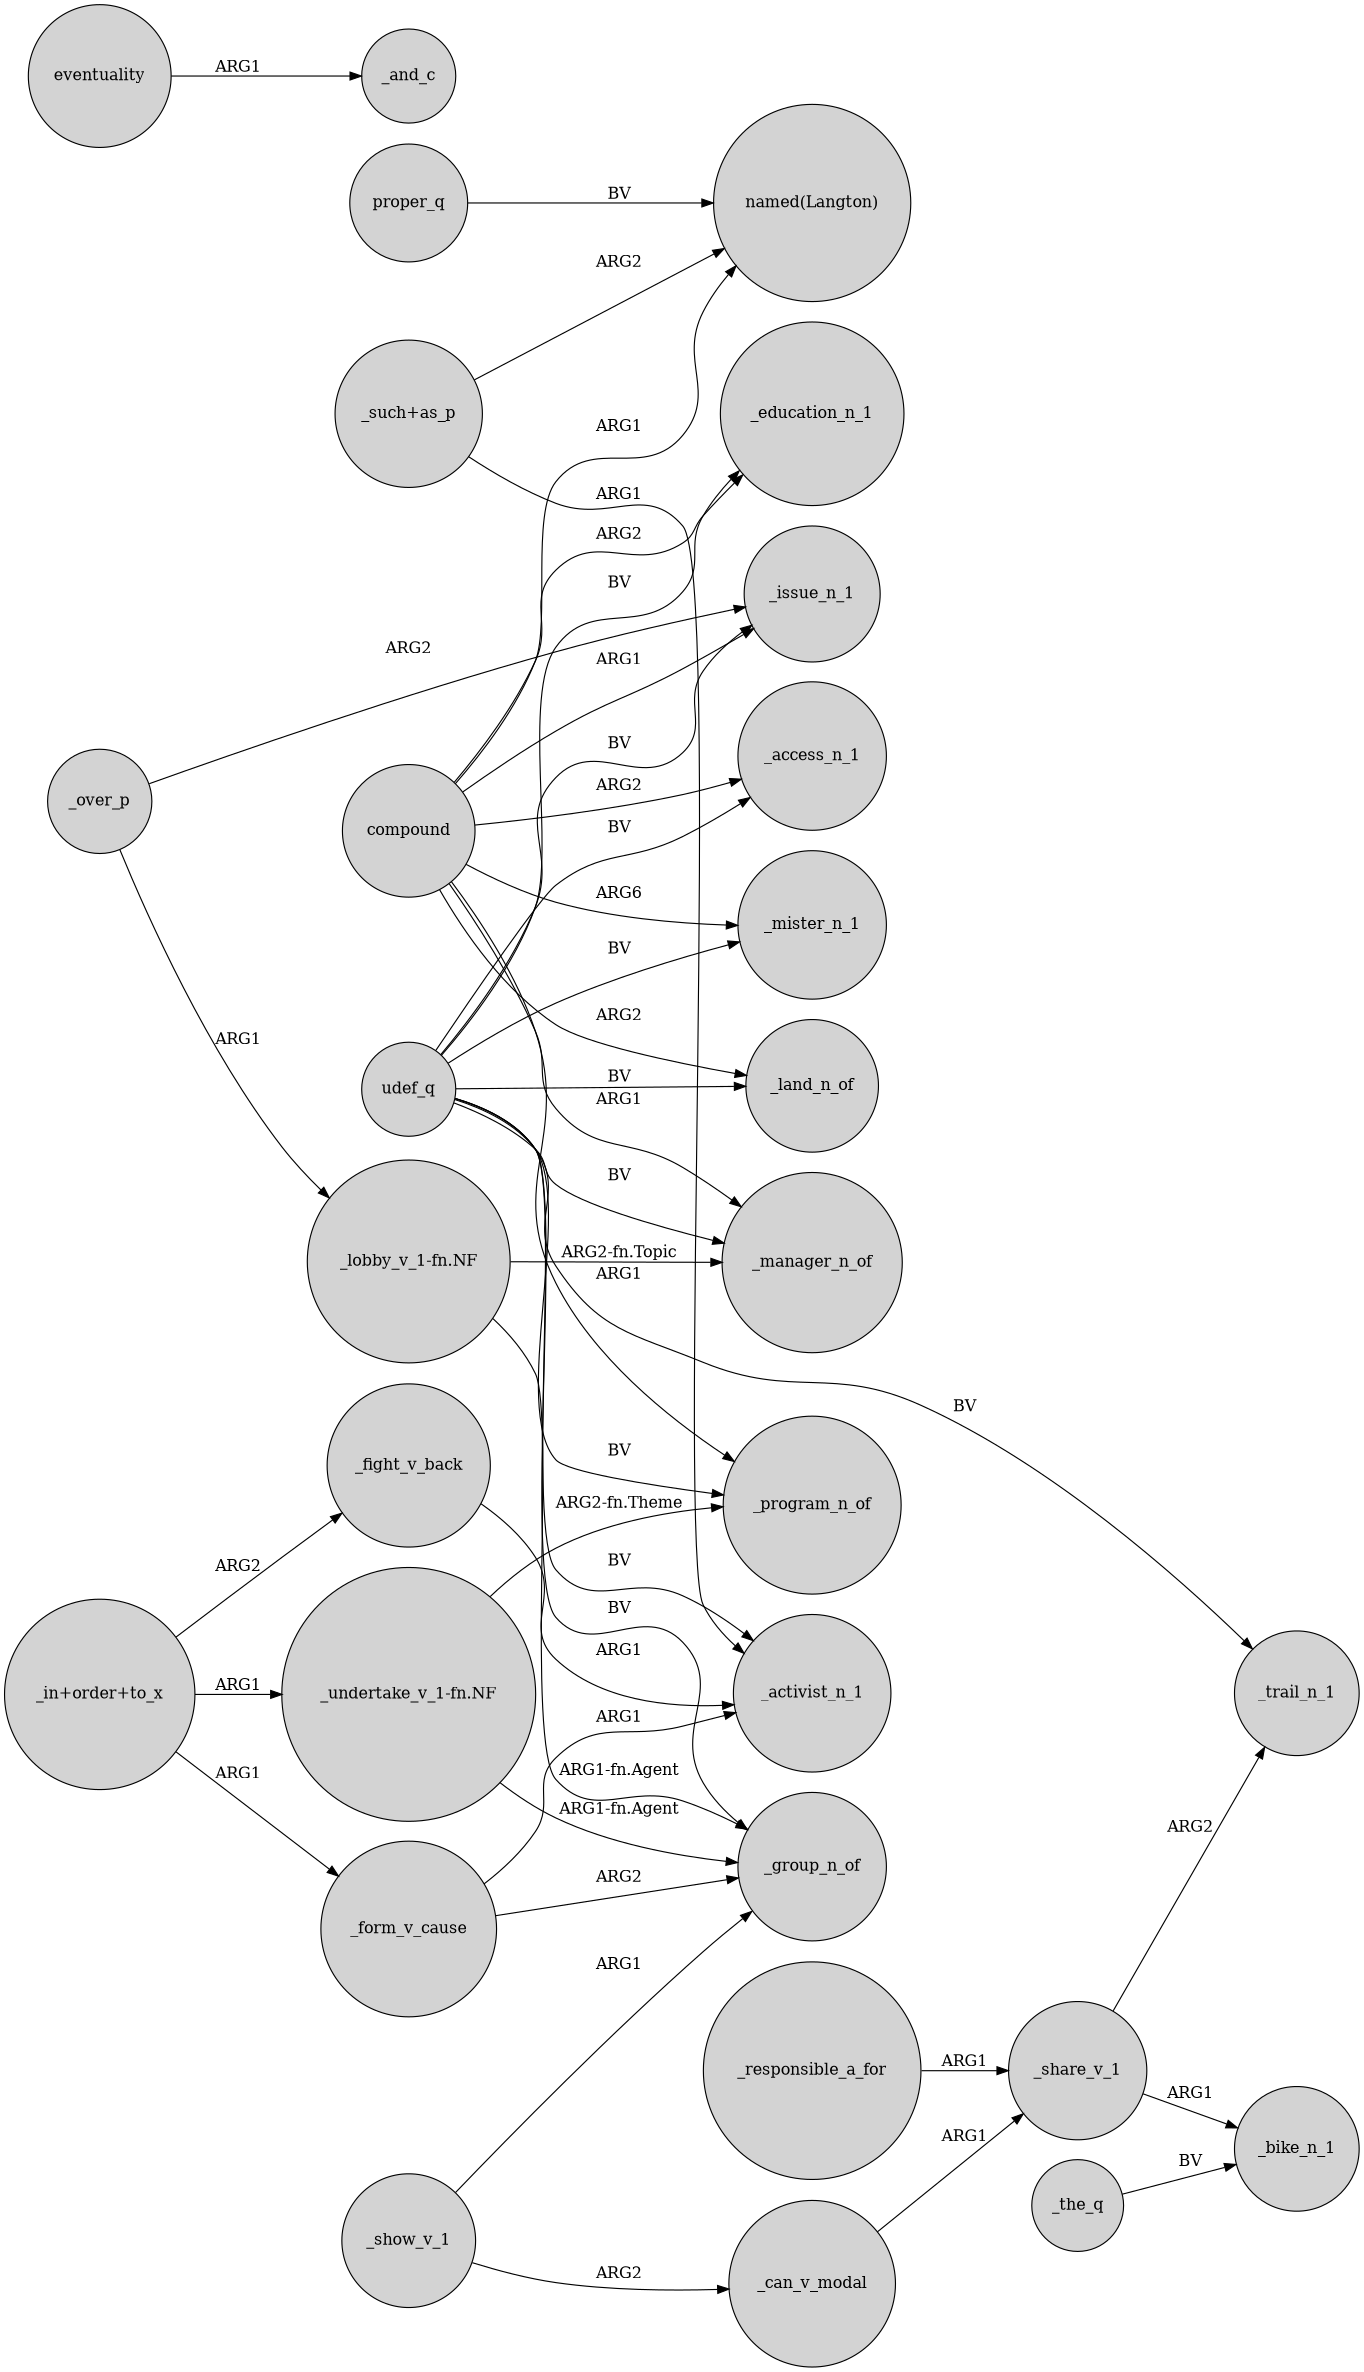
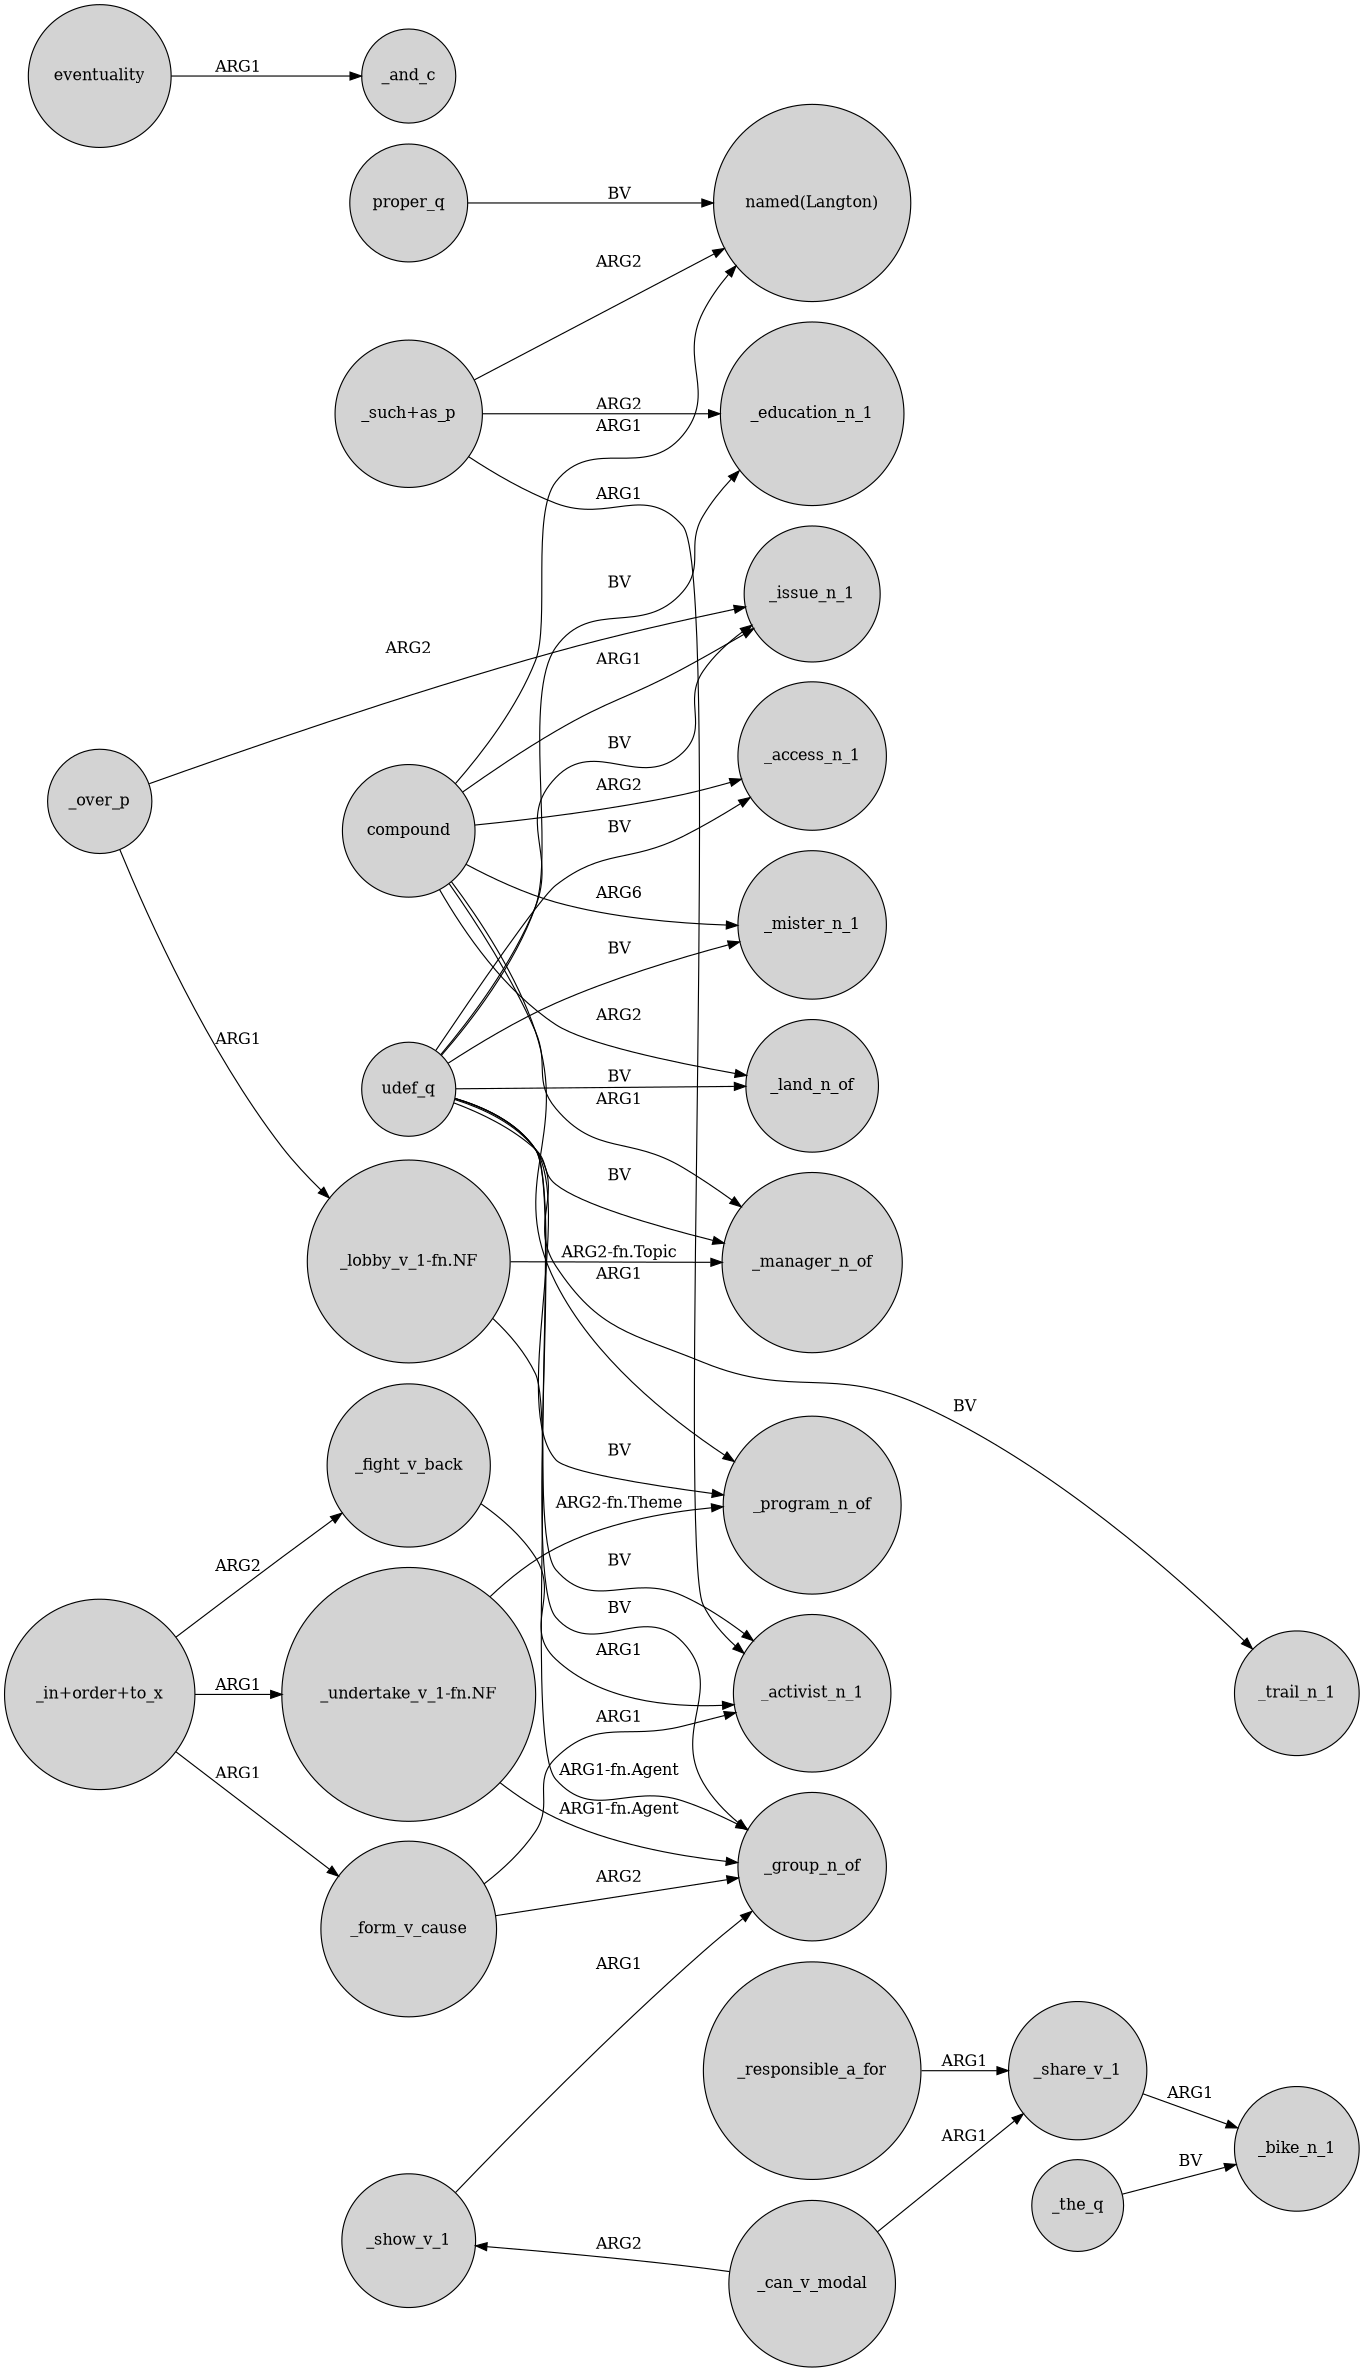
edge "compound" -> "_education_n_1": now "_such+as_p" -> "_education_n_1"
edge "_share_v_1" -> "_trail_n_1": removed, label "ARG2"
edge "_show_v_1" -> "_can_v_modal": reversed
